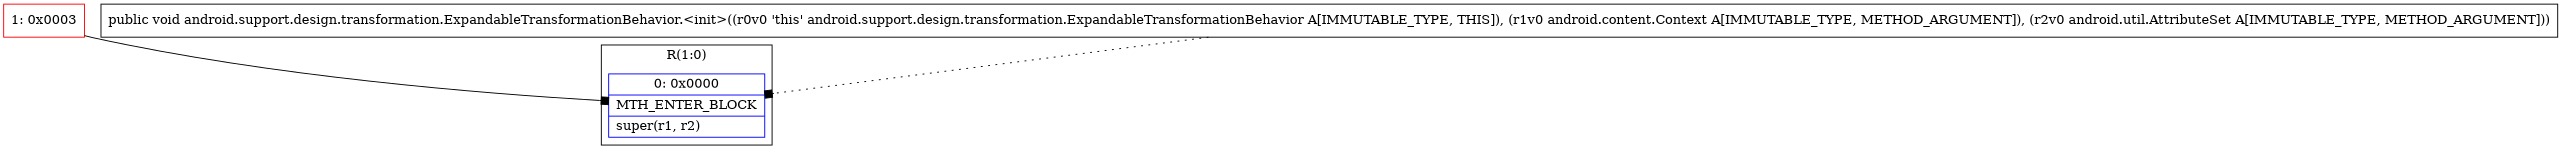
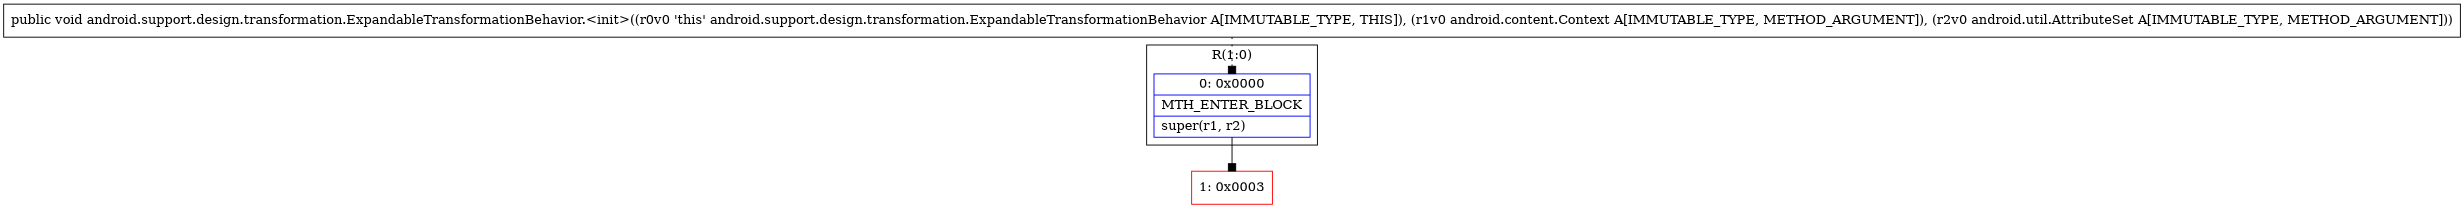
edge "1: 0x0003" -> "0: 0x0000": reversed
